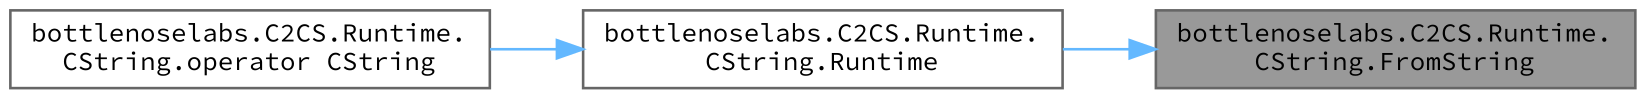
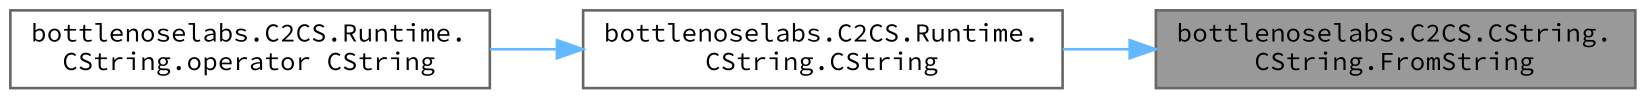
node "bottlenoselabs.C2CS.Runtime. CString.Runtime": label "bottlenoselabs.C2CS.Runtime. CString.Runtime" -> "bottlenoselabs.C2CS.Runtime. CString.CString"
node "bottlenoselabs.C2CS.Runtime. CString.FromString": label "bottlenoselabs.C2CS.Runtime. CString.FromString" -> "bottlenoselabs.C2CS.CString. CString.FromString"
